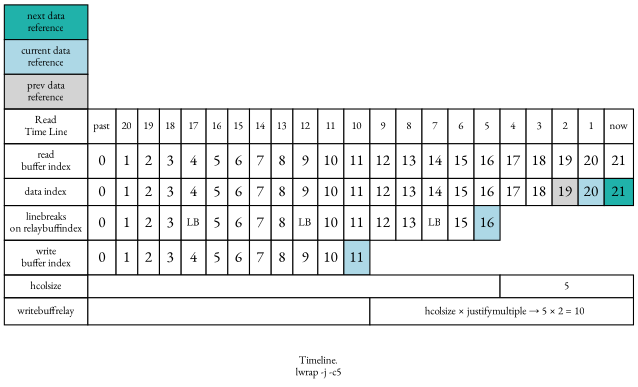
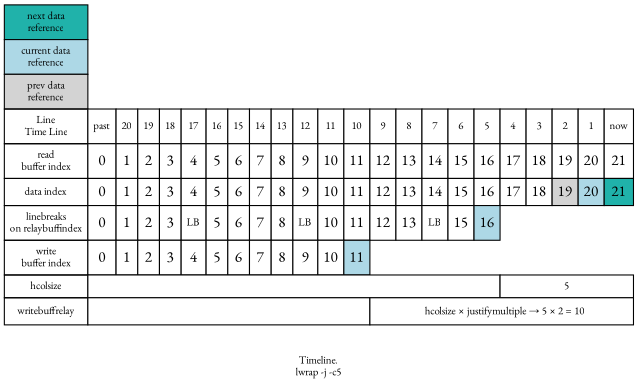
node "next data": text "Read" -> "Line"
